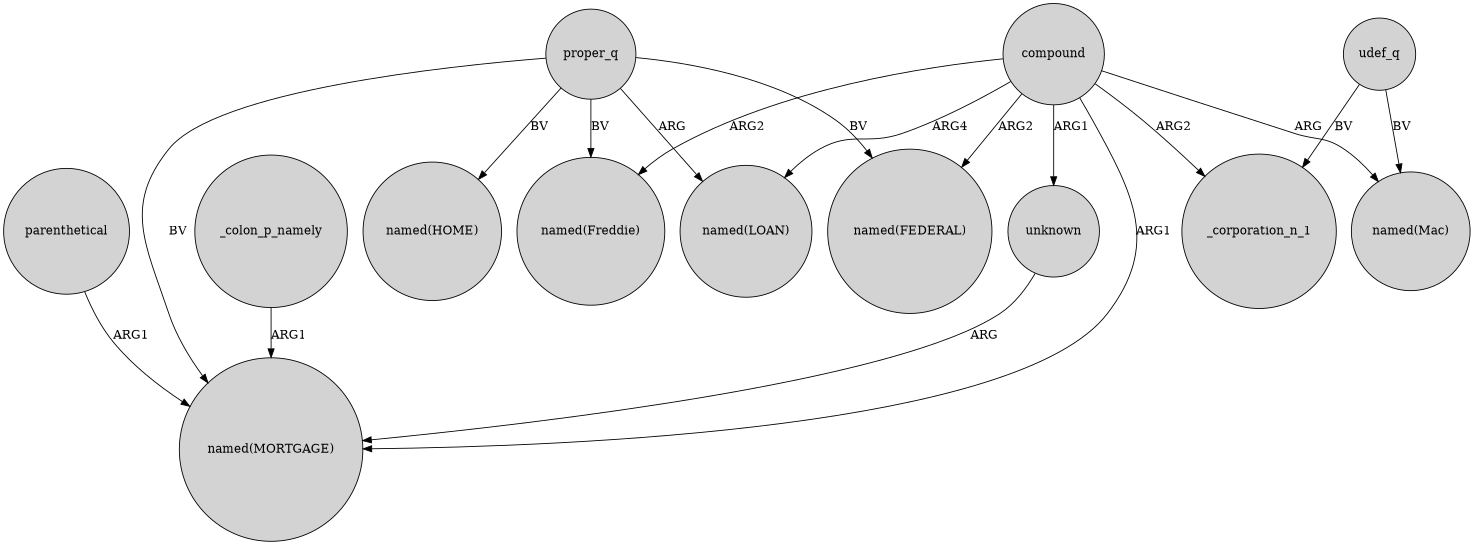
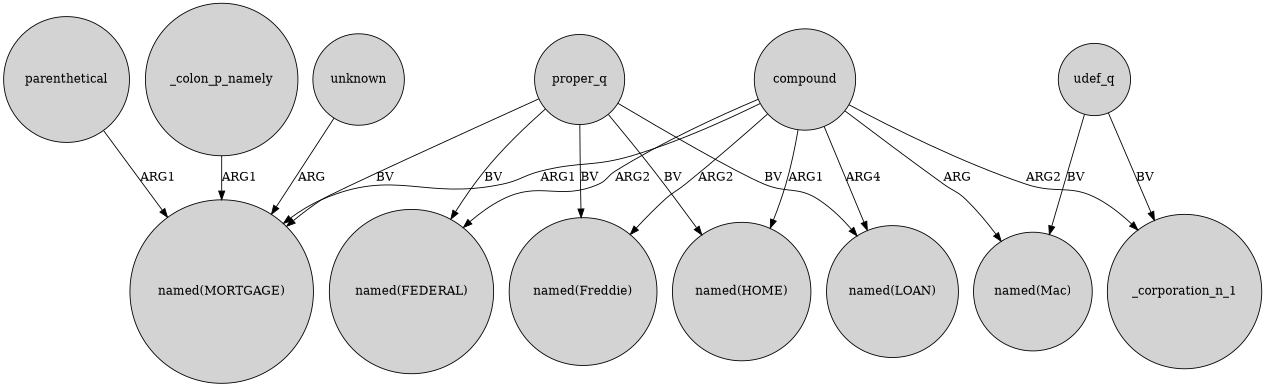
edge "proper_q" -> "named(LOAN)": label "ARG" -> "BV"
edge "compound" -> "unknown": now "compound" -> "named(HOME)"
